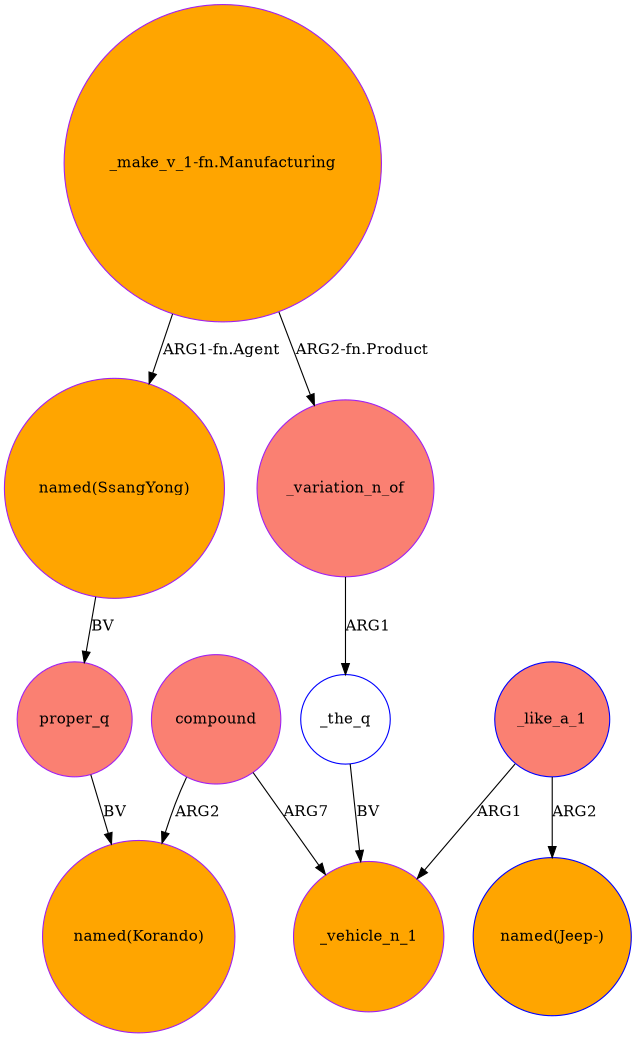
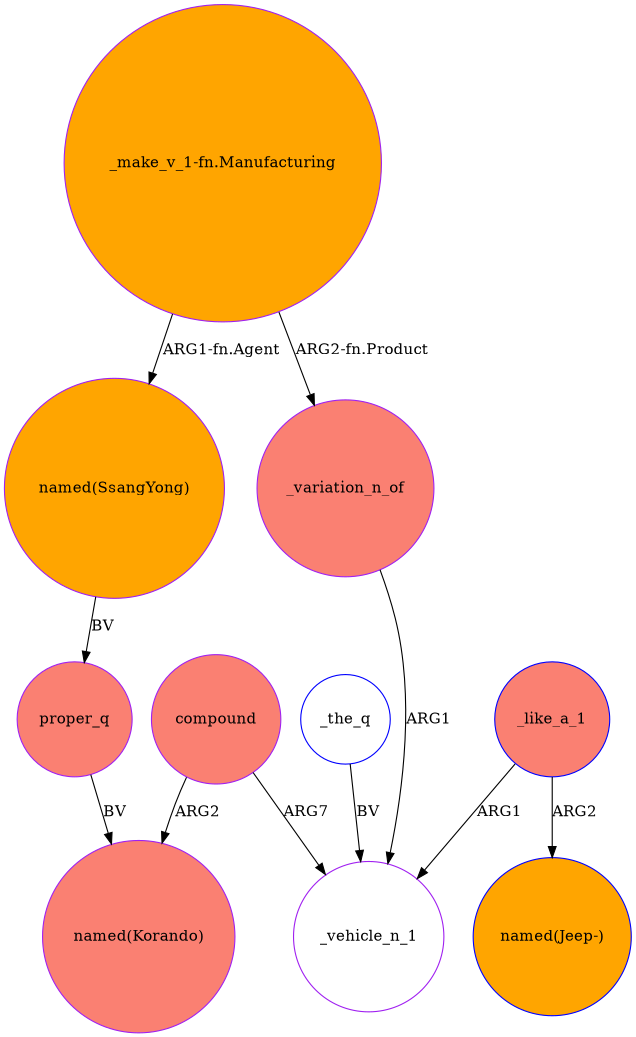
edge "_variation_n_of" -> "_the_q": now "_variation_n_of" -> "_vehicle_n_1"
node "named(Korando)": fillcolor orange -> salmon
node "_vehicle_n_1": fillcolor orange -> white
